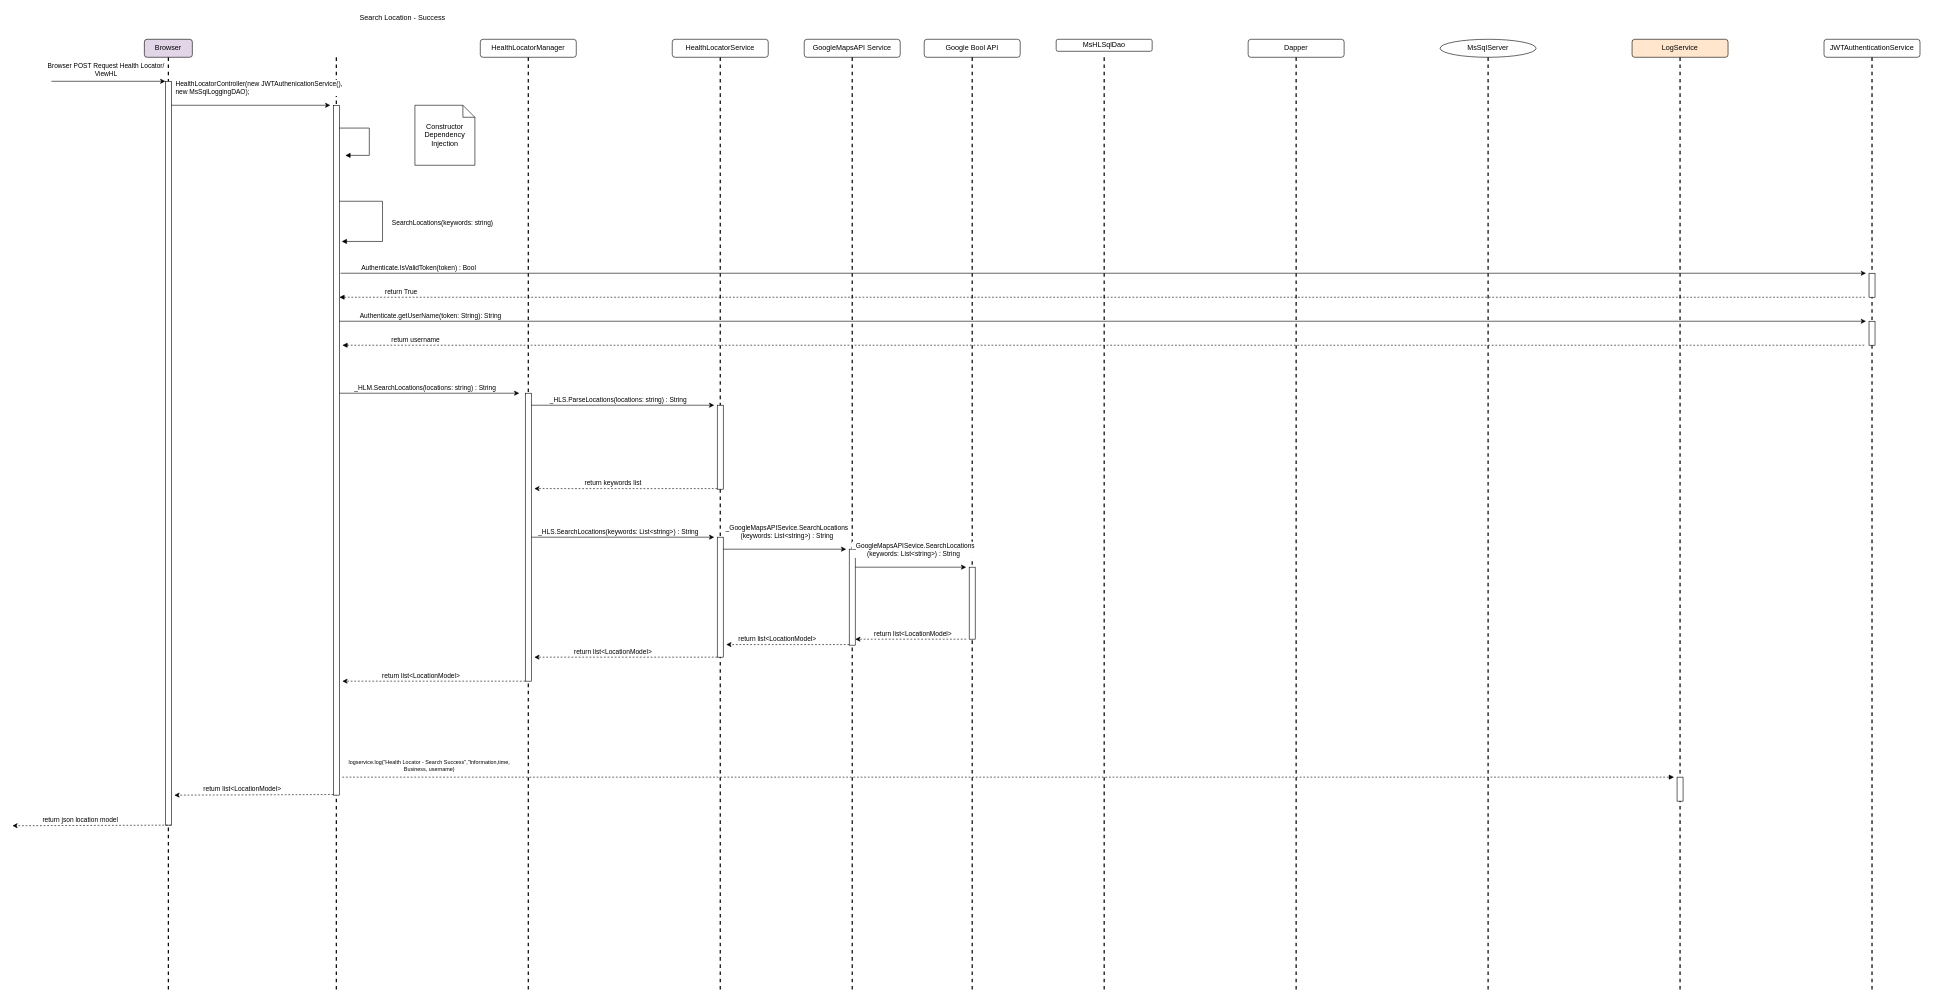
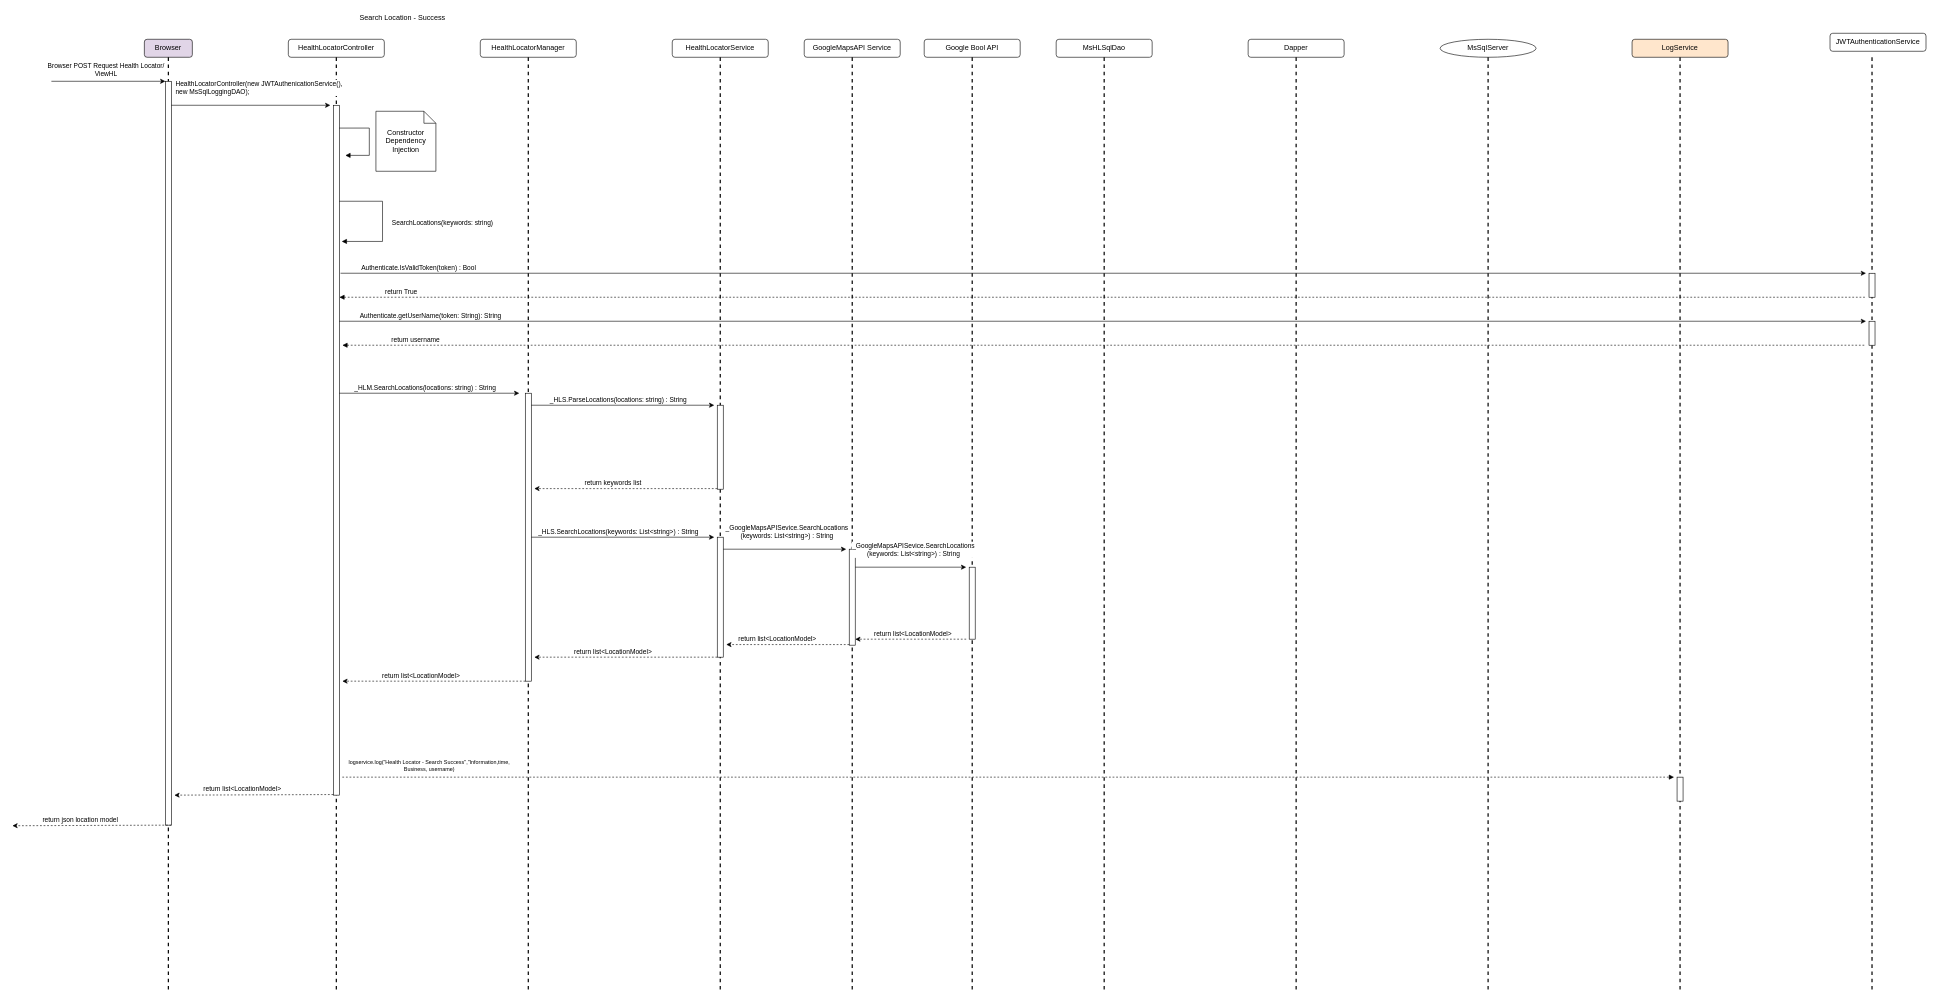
node "MsHLSqlDao": size 96x12 -> 96x18
node "HealthLocatorController": added
node "JWTAuthenticationService": moved (1872, 48) -> (1878, 42)
node "Constructor Dependency Injection": moved (445, 135) -> (406, 141)
